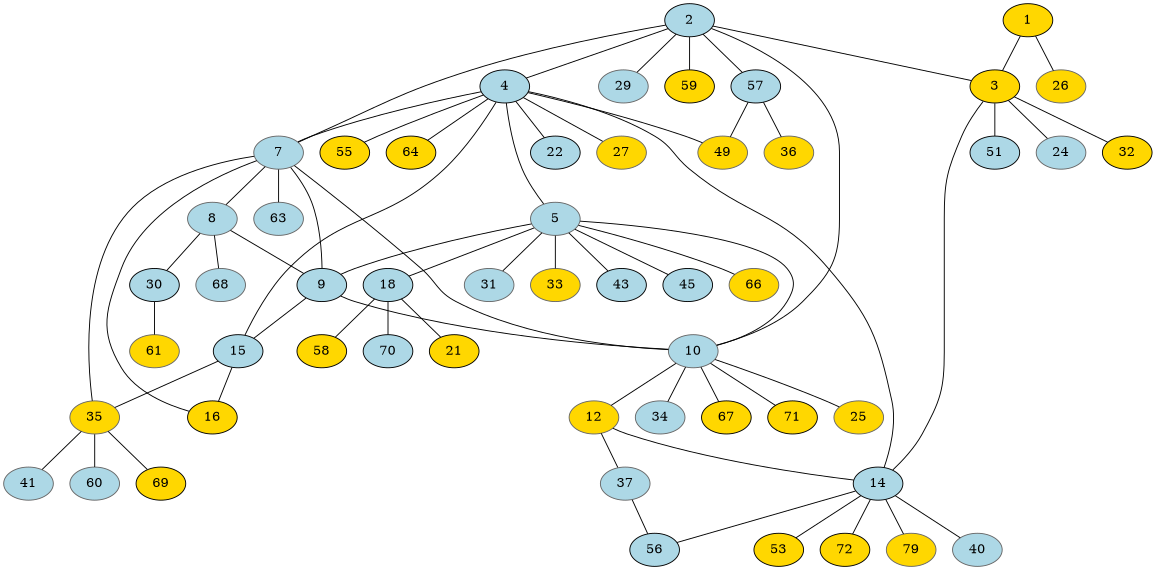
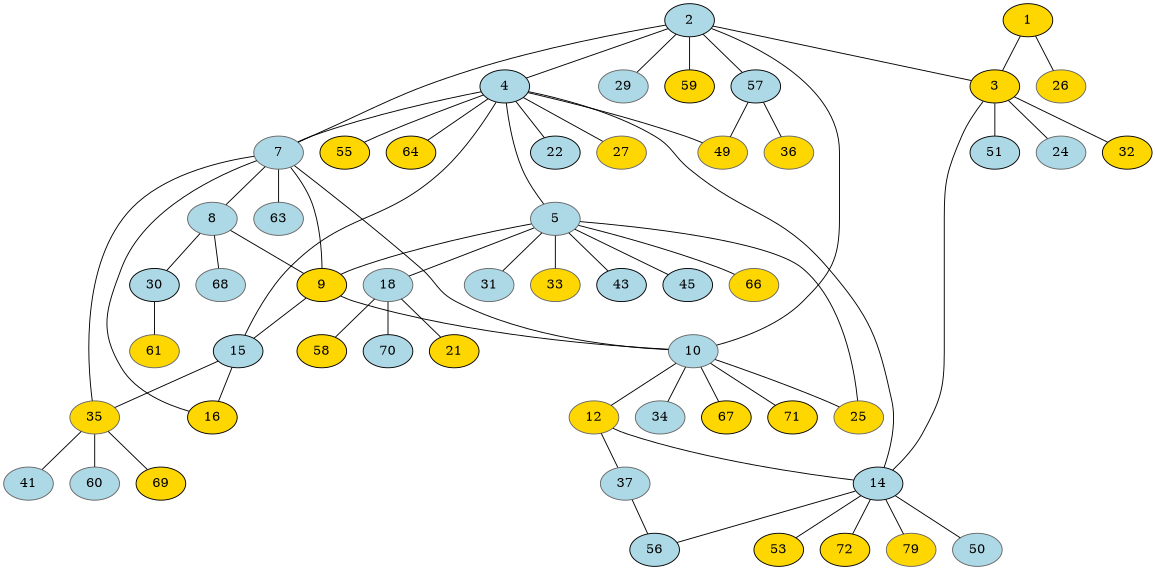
edge "5" -- "10": now "5" -- "25"
node "9": fillcolor lightblue -> gold
node "18": color black -> gray40
node "40": label "40" -> "50"
